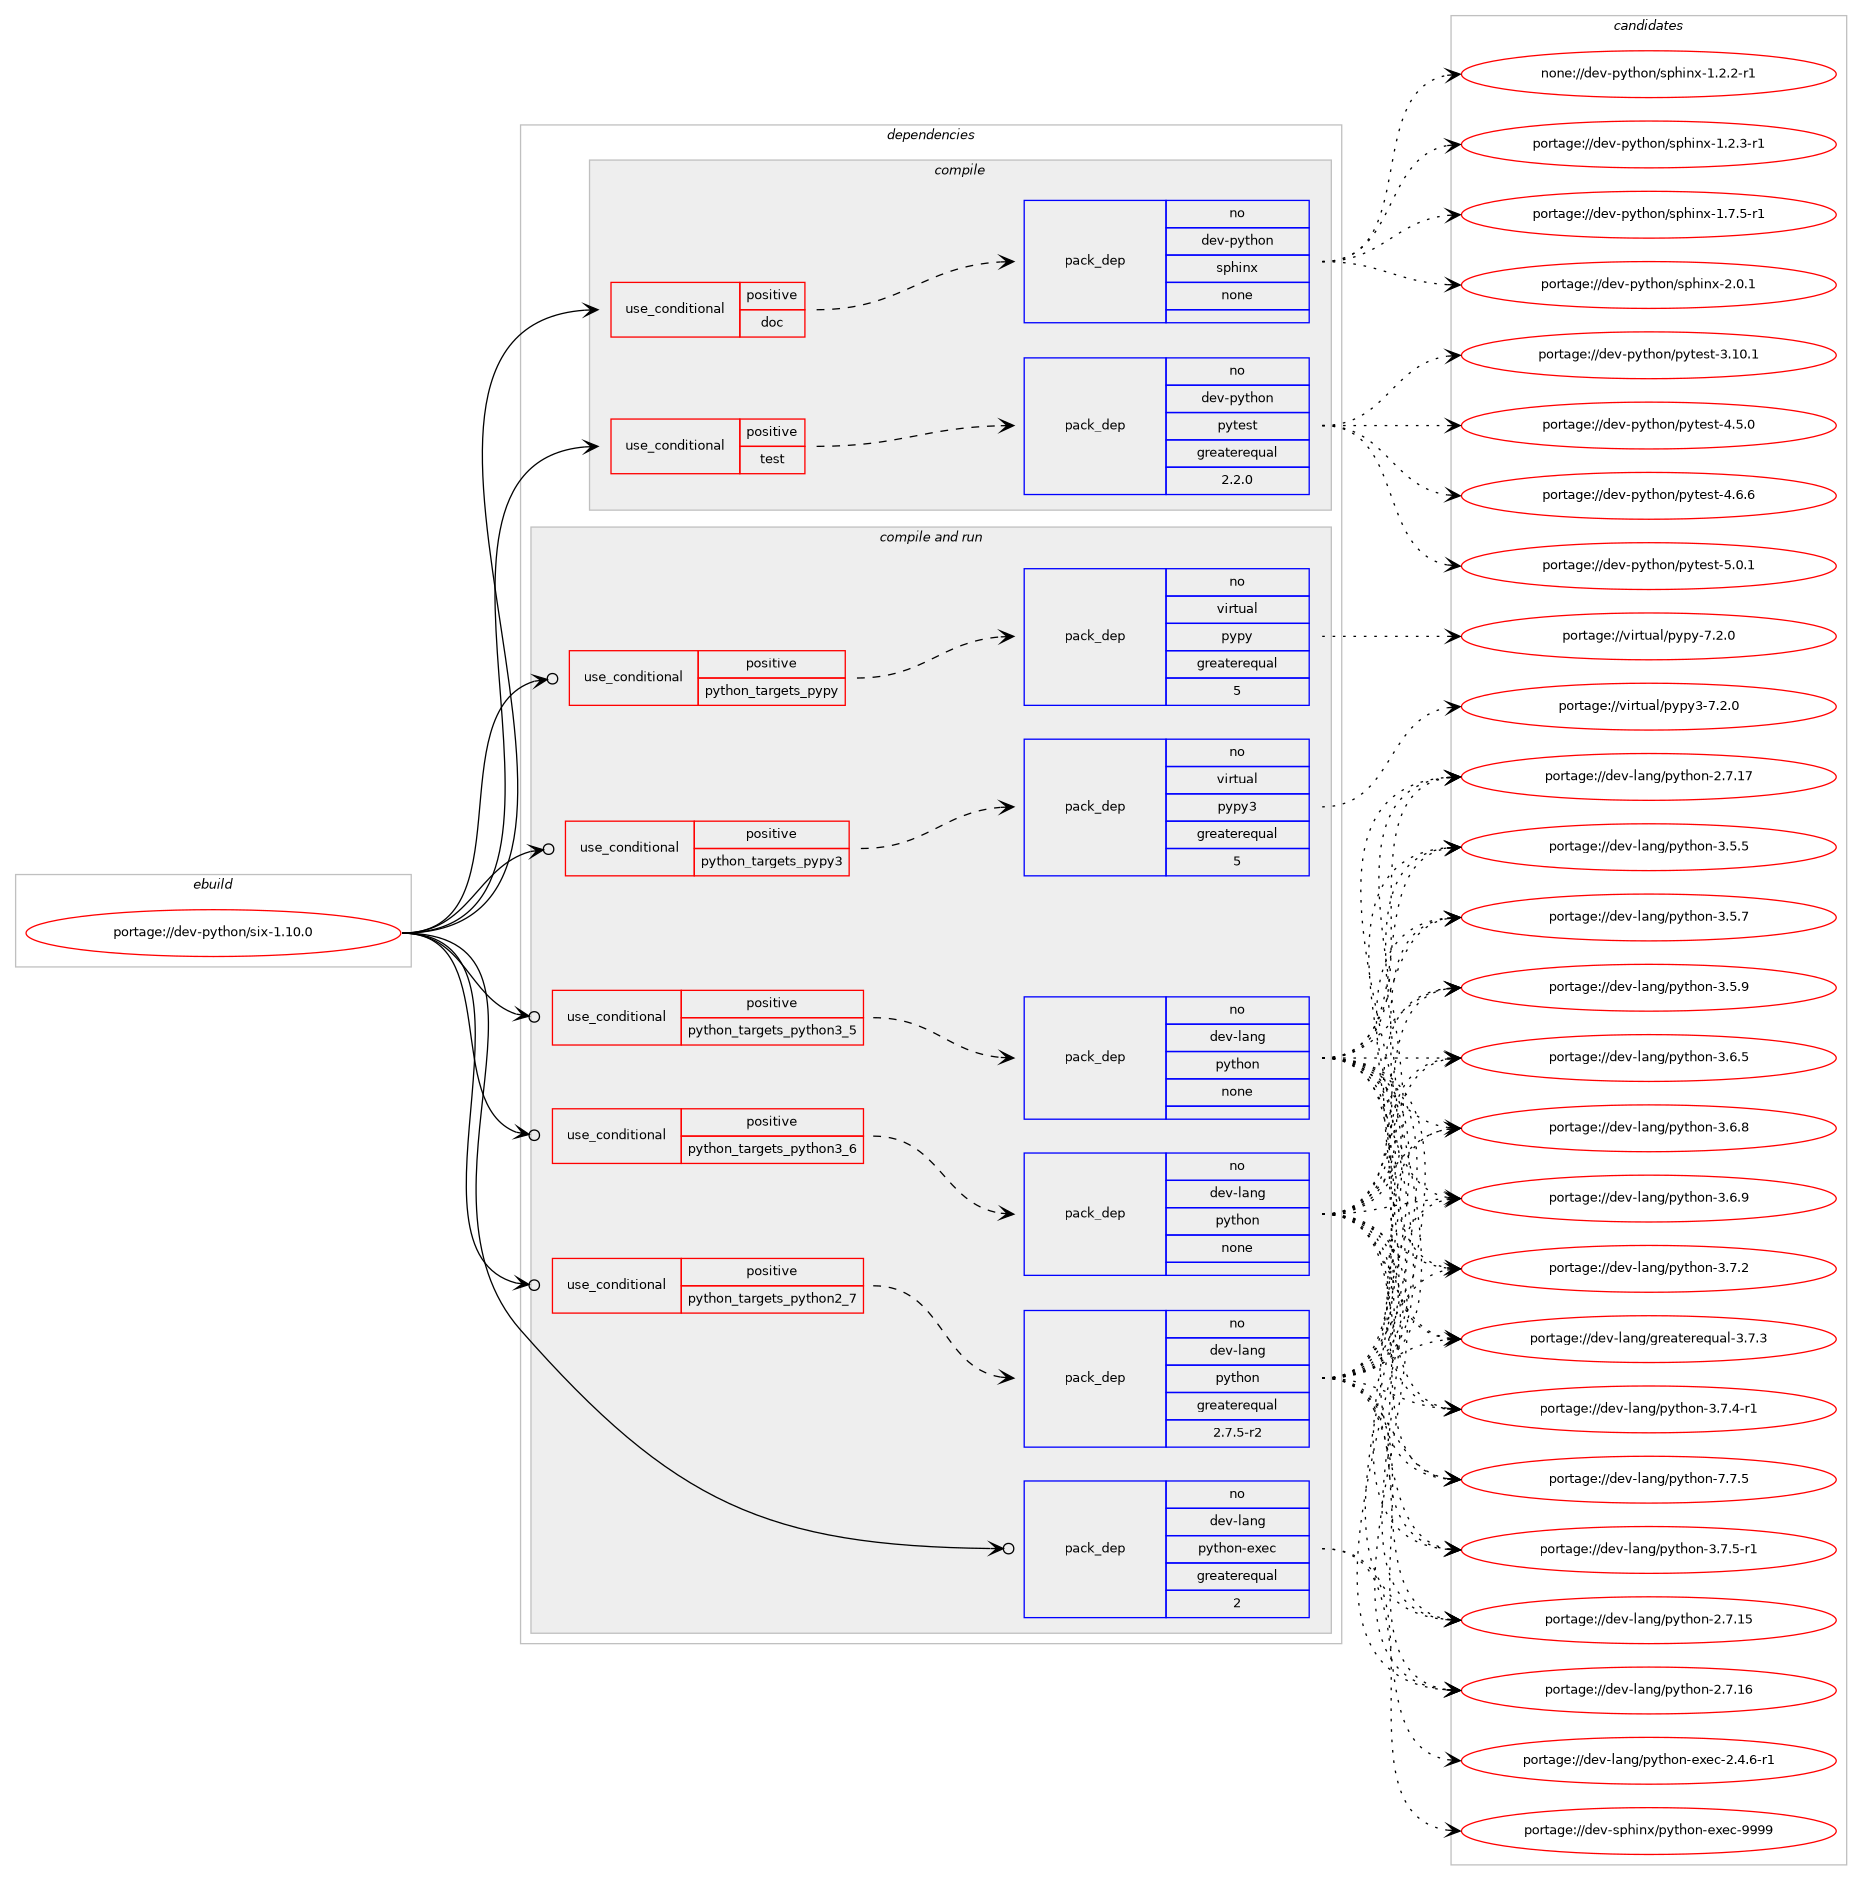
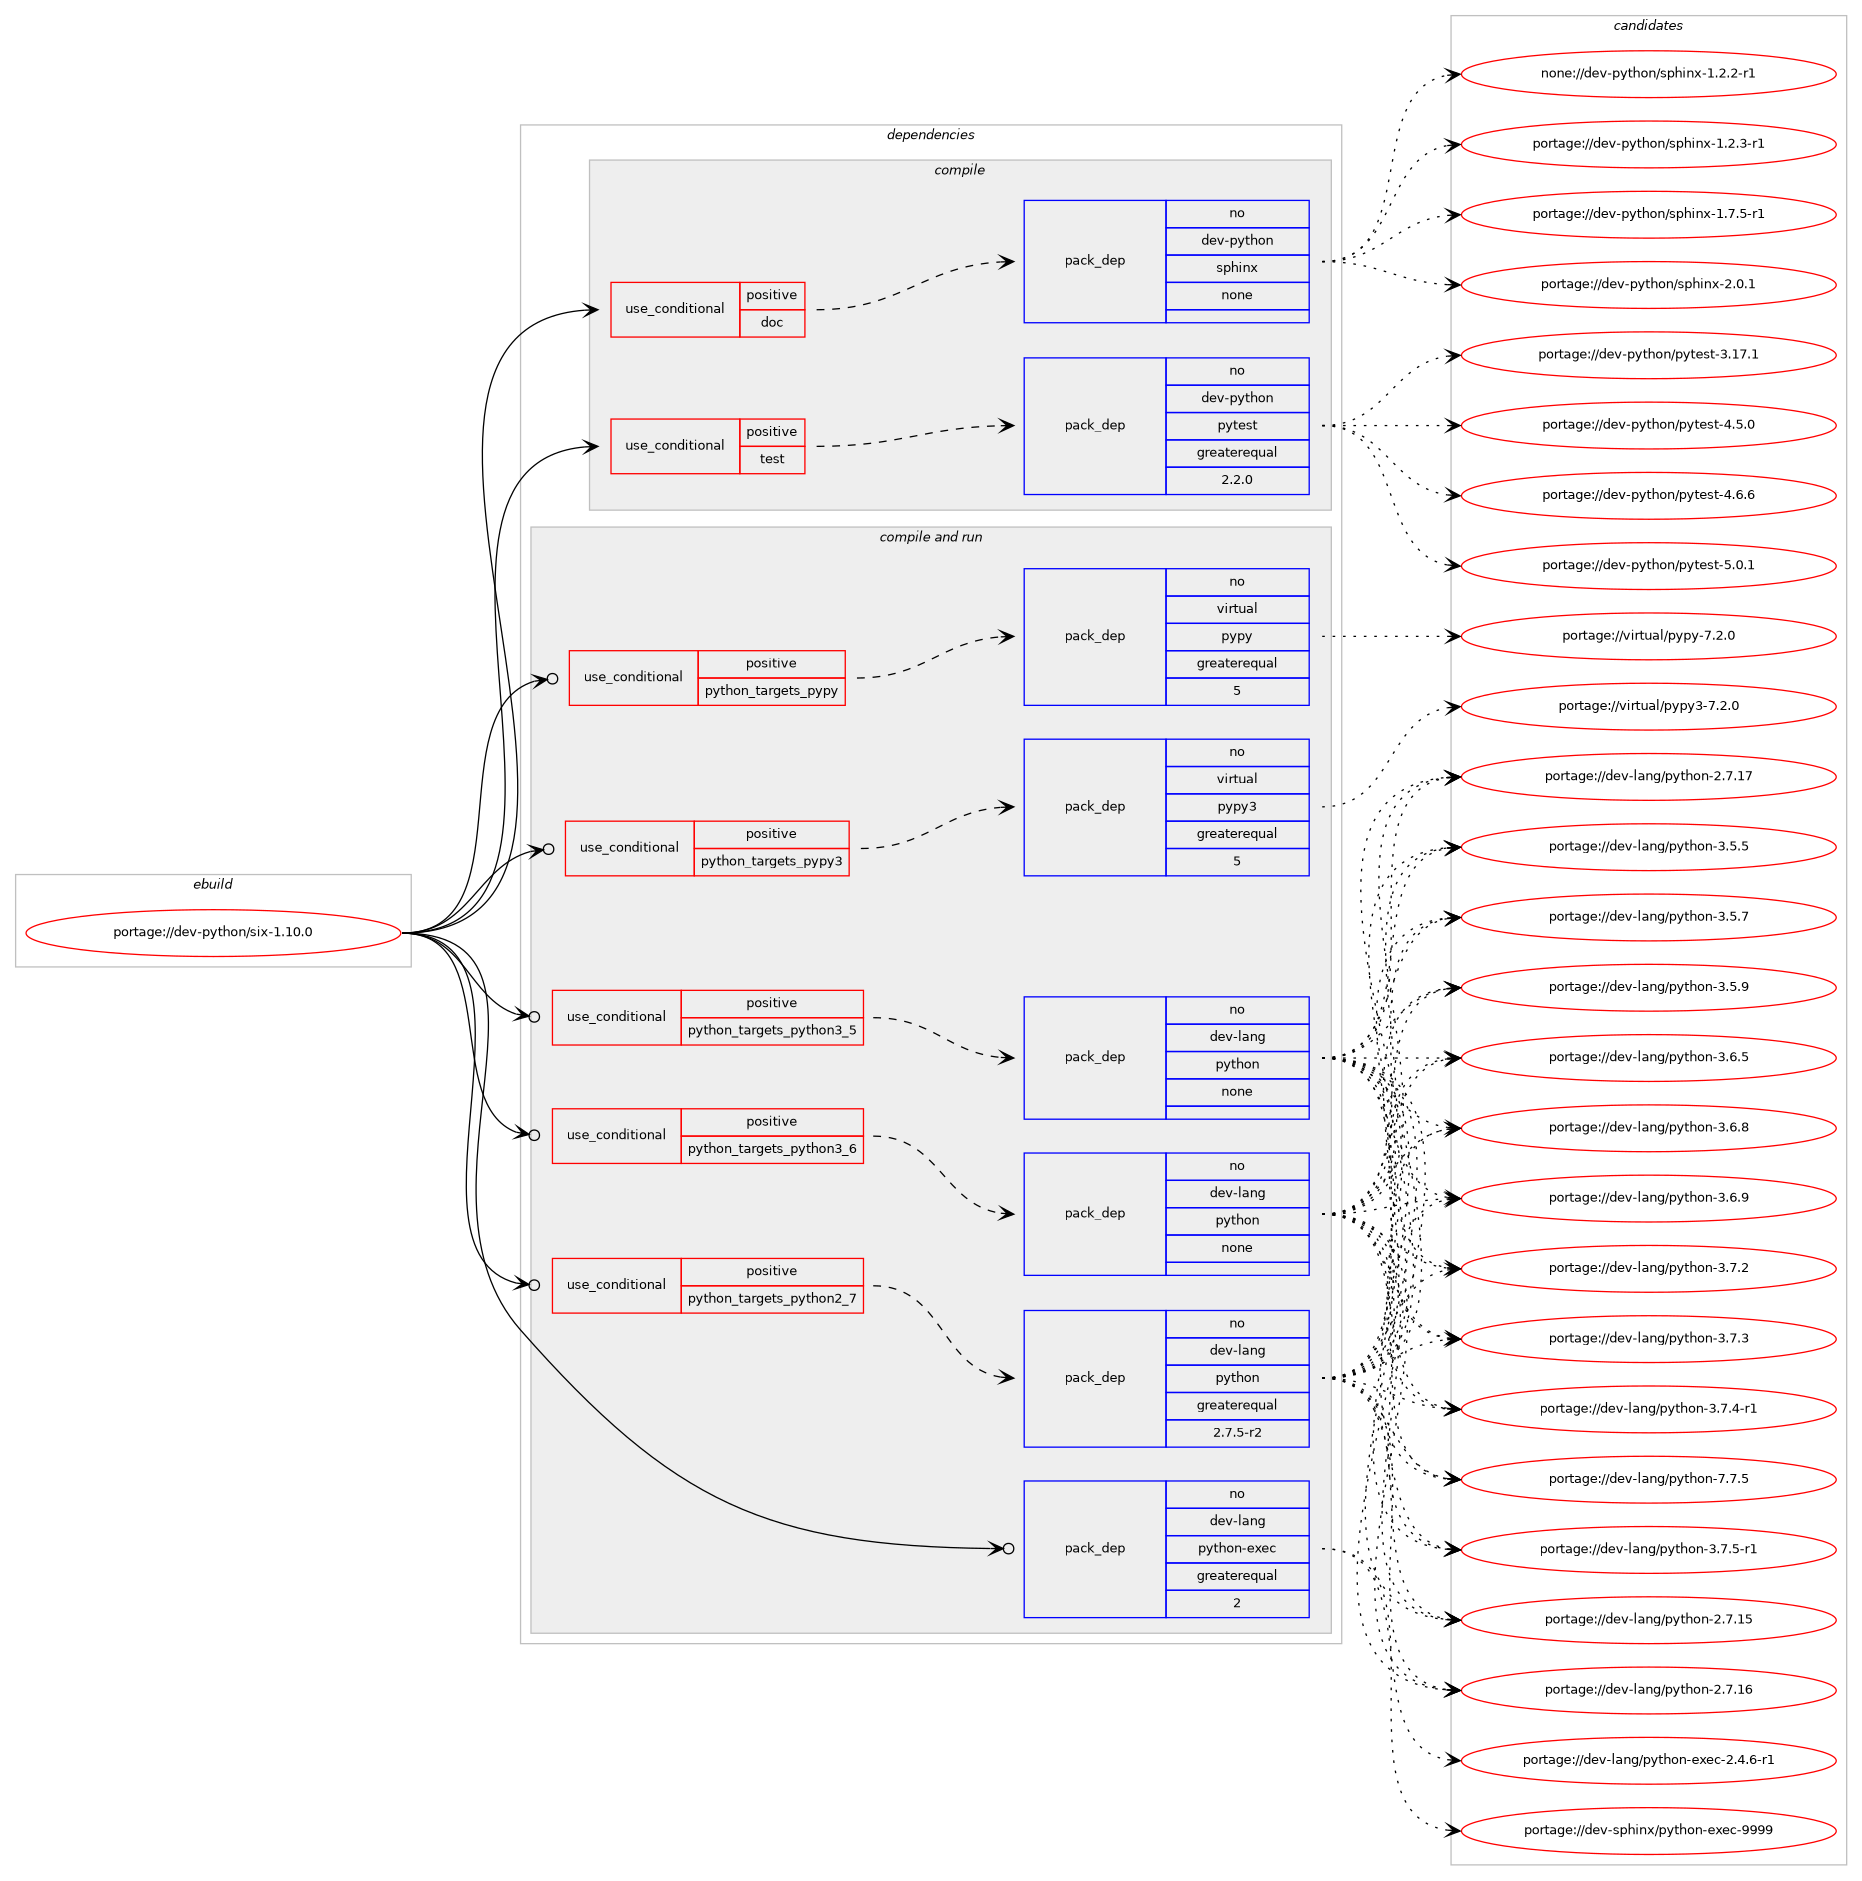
node "portage://dev-python/pytest-3.10.1": label "portage://dev-python/pytest-3.10.1" -> "portage://dev-python/pytest-3.17.1"
node "portage://dev-lang/greaterequal-3.7.3": label "portage://dev-lang/greaterequal-3.7.3" -> "portage://dev-lang/python-3.7.3"
